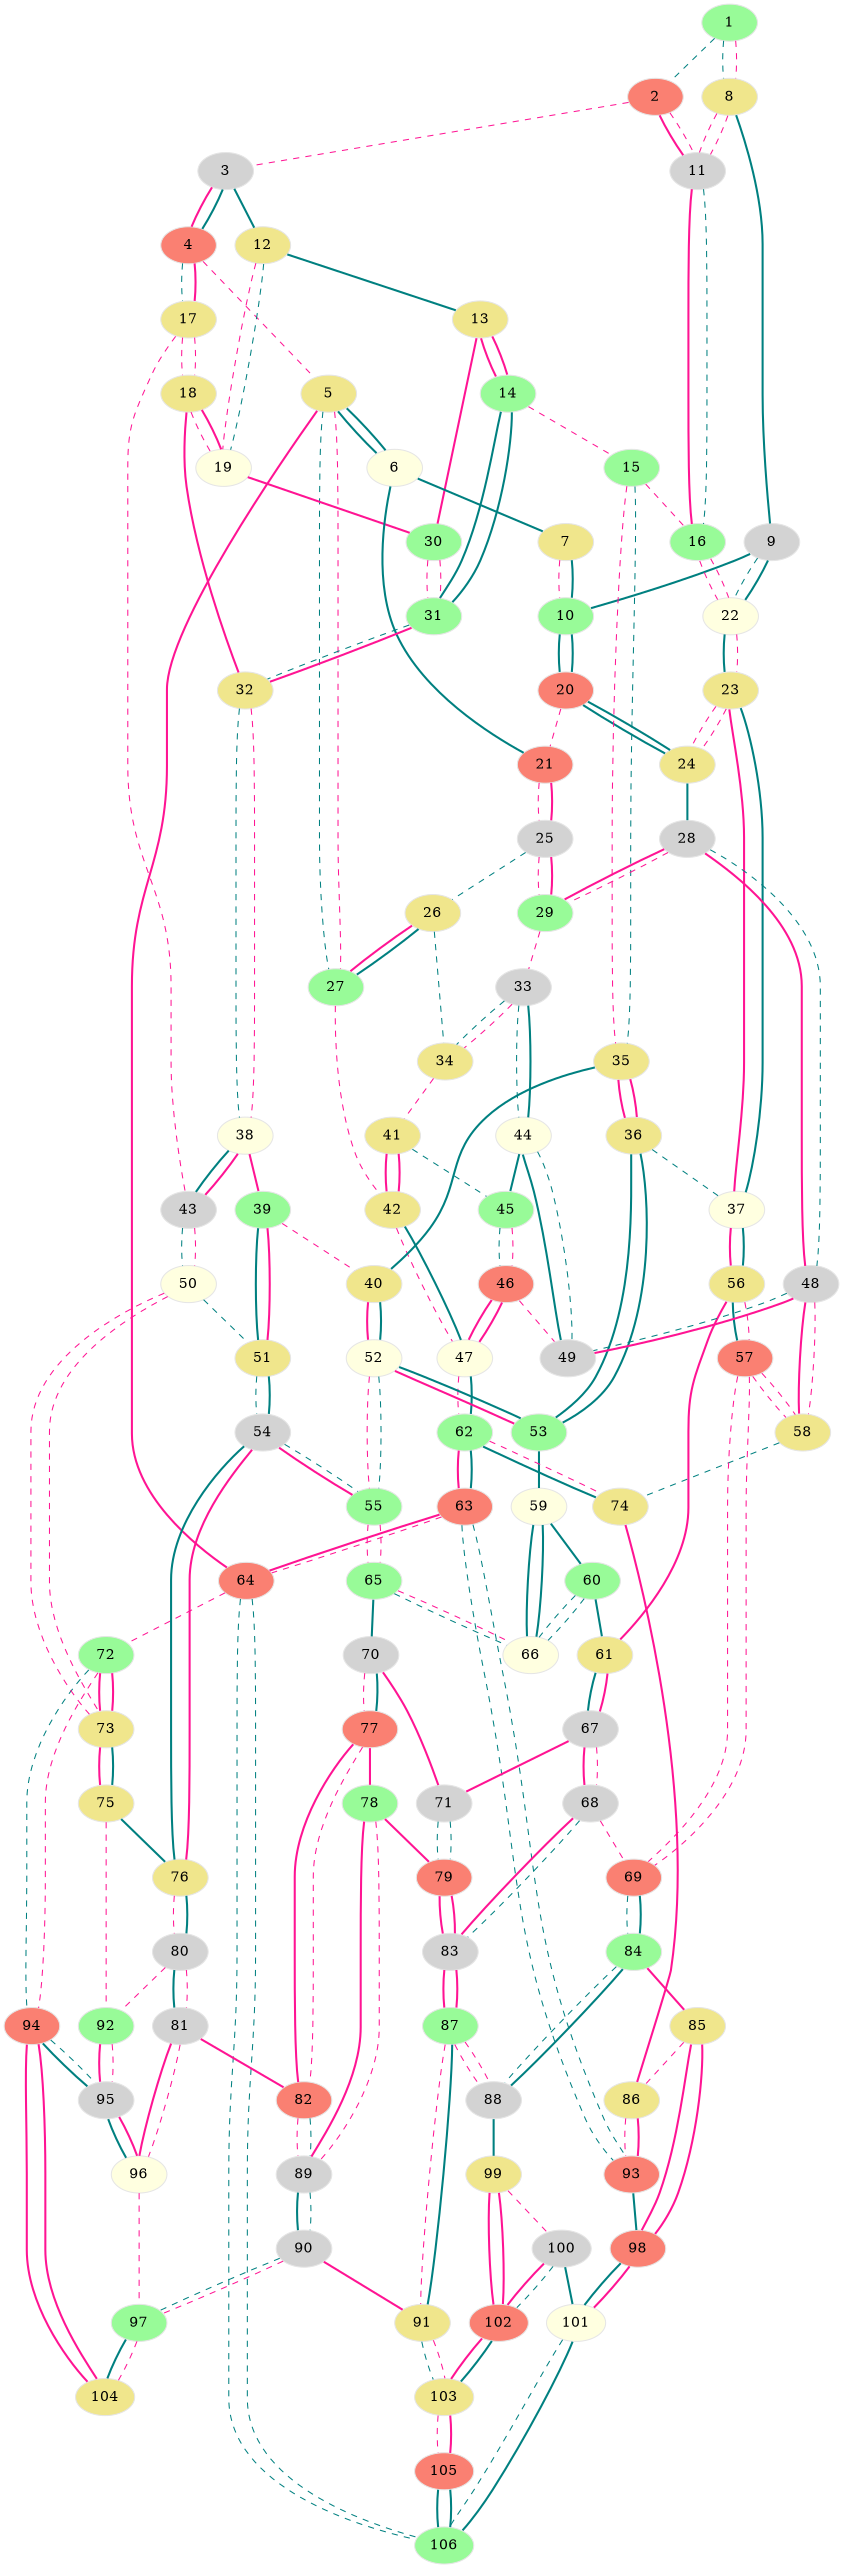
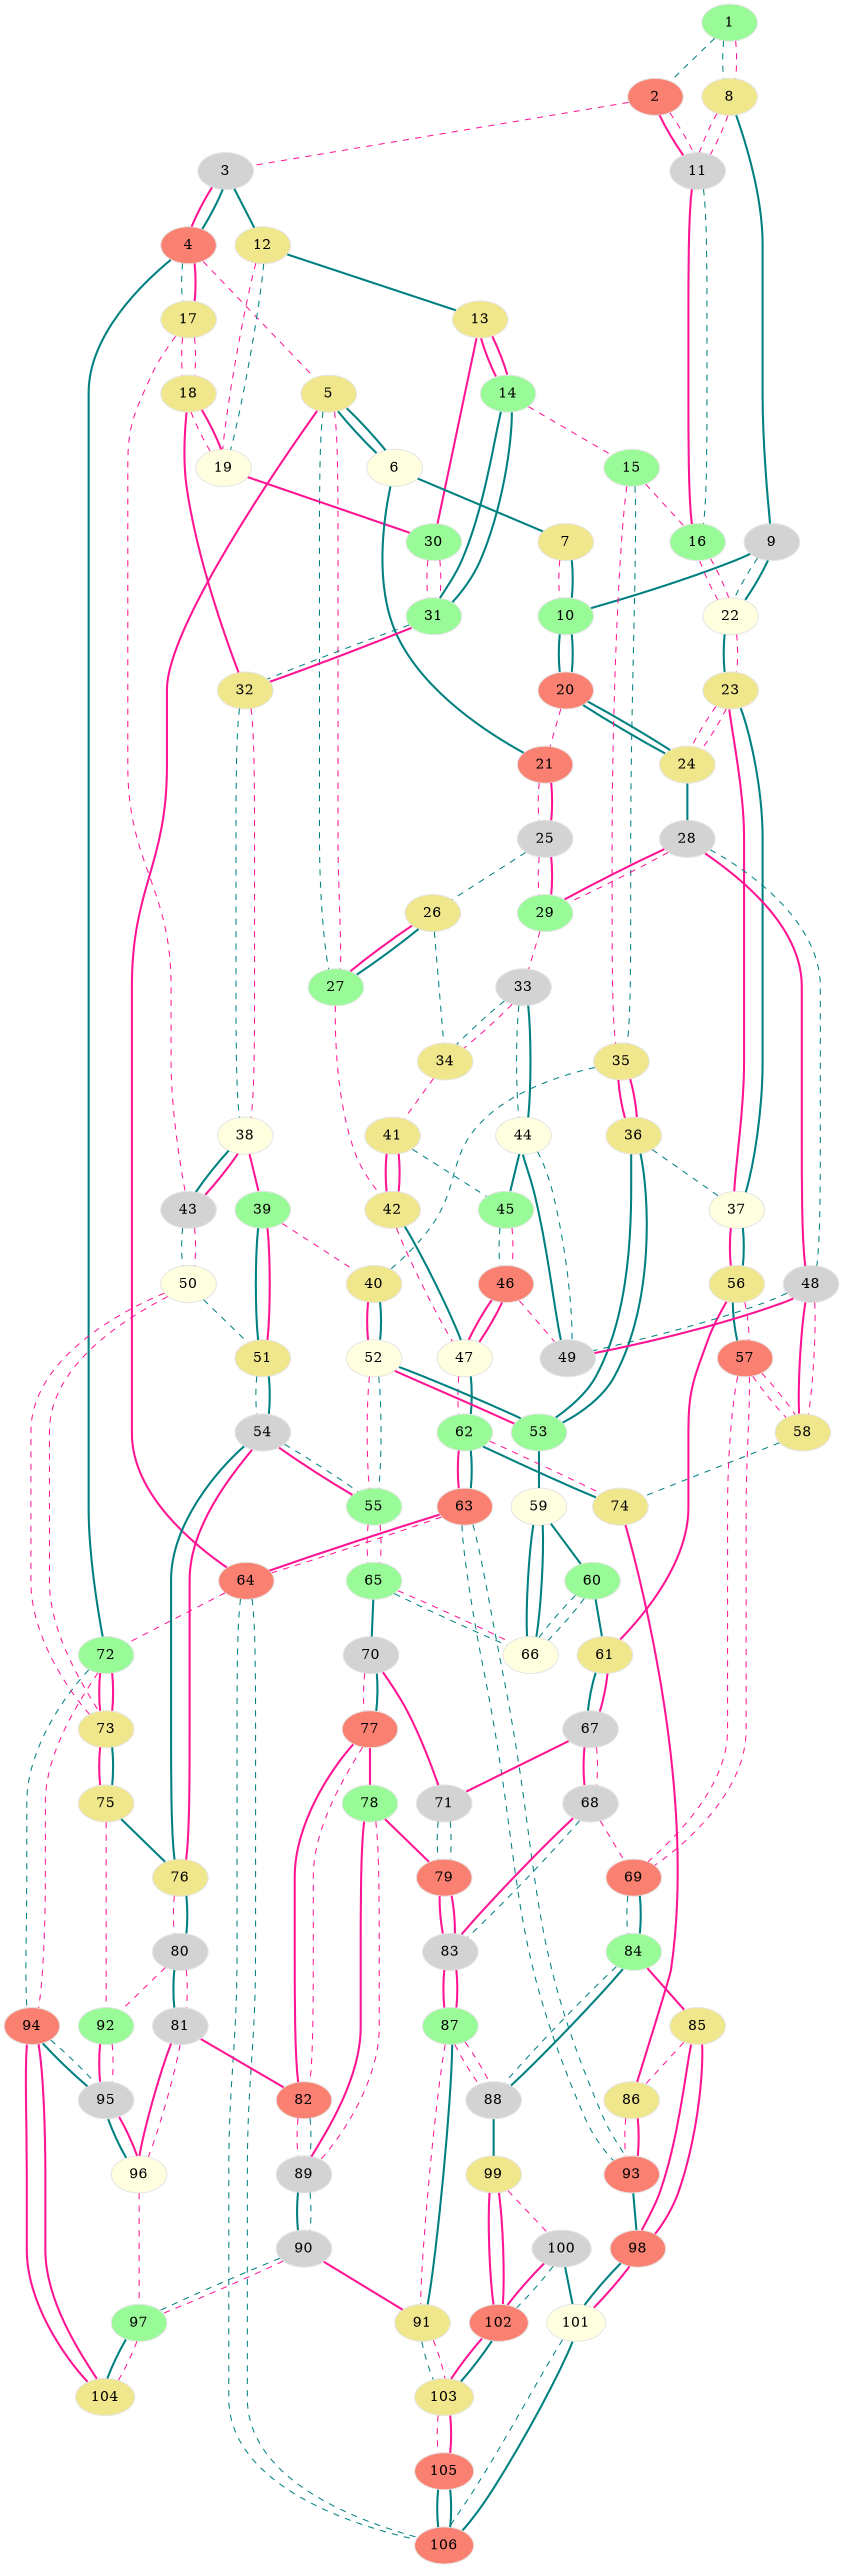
edge "4" -- "72": added
edge "35" -- "40": style bold -> dashed
node "106": fillcolor palegreen -> salmon
